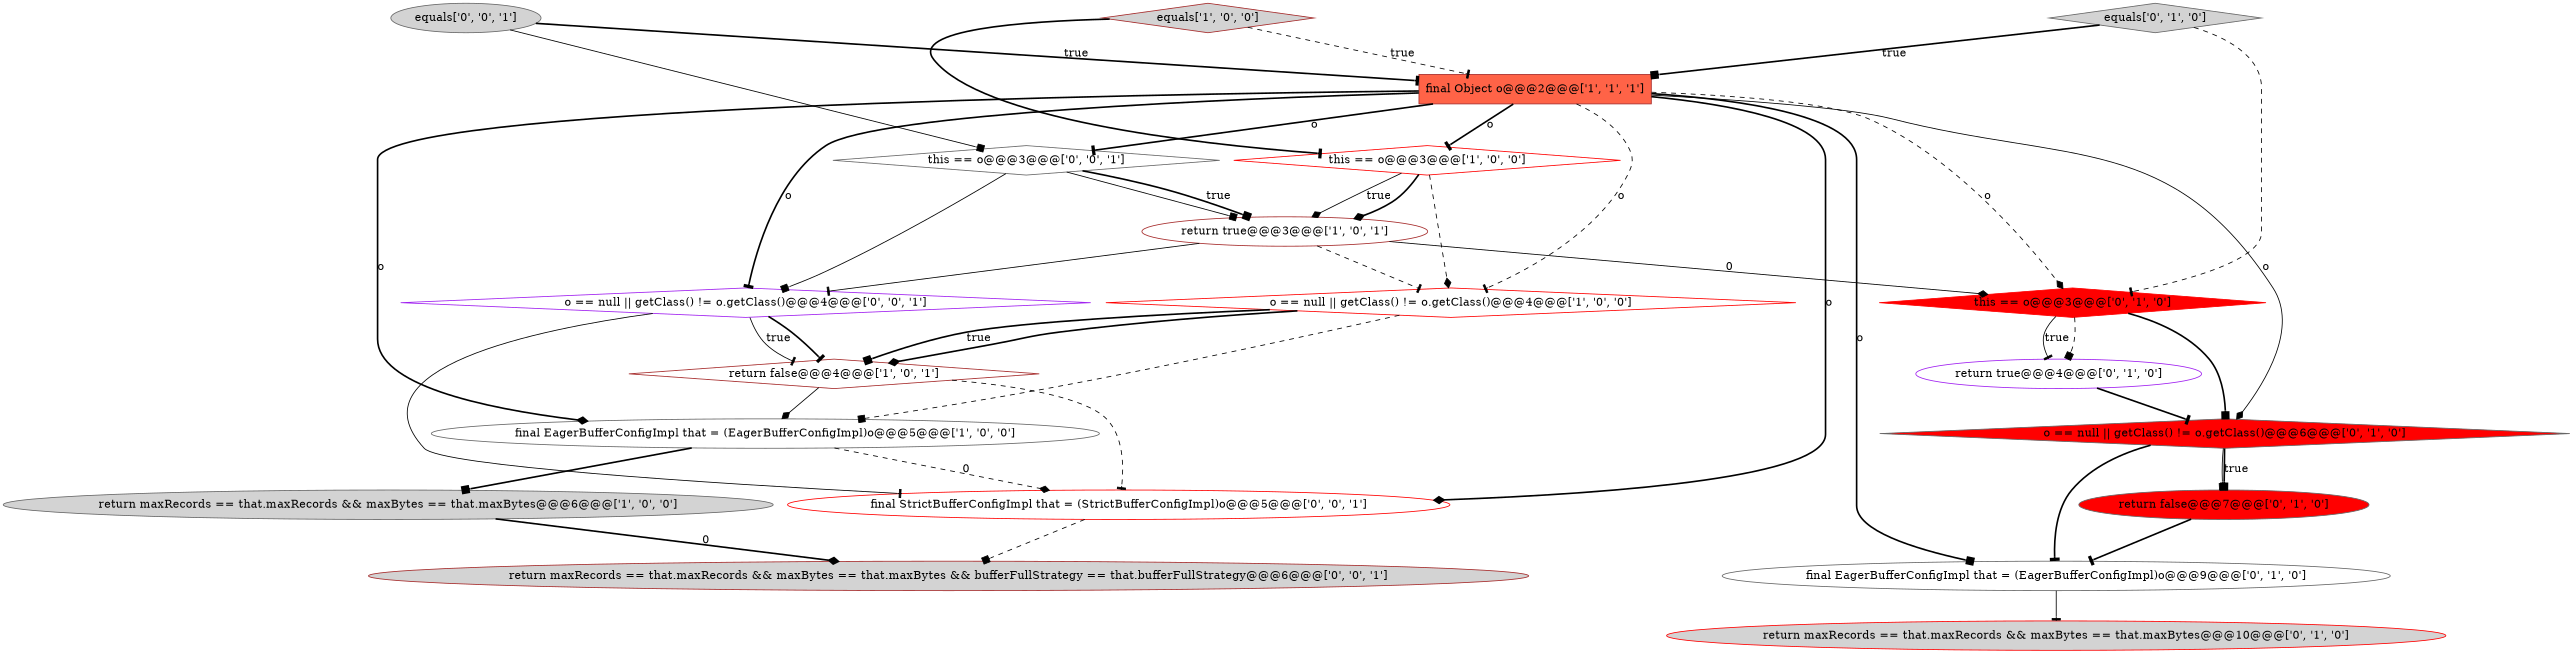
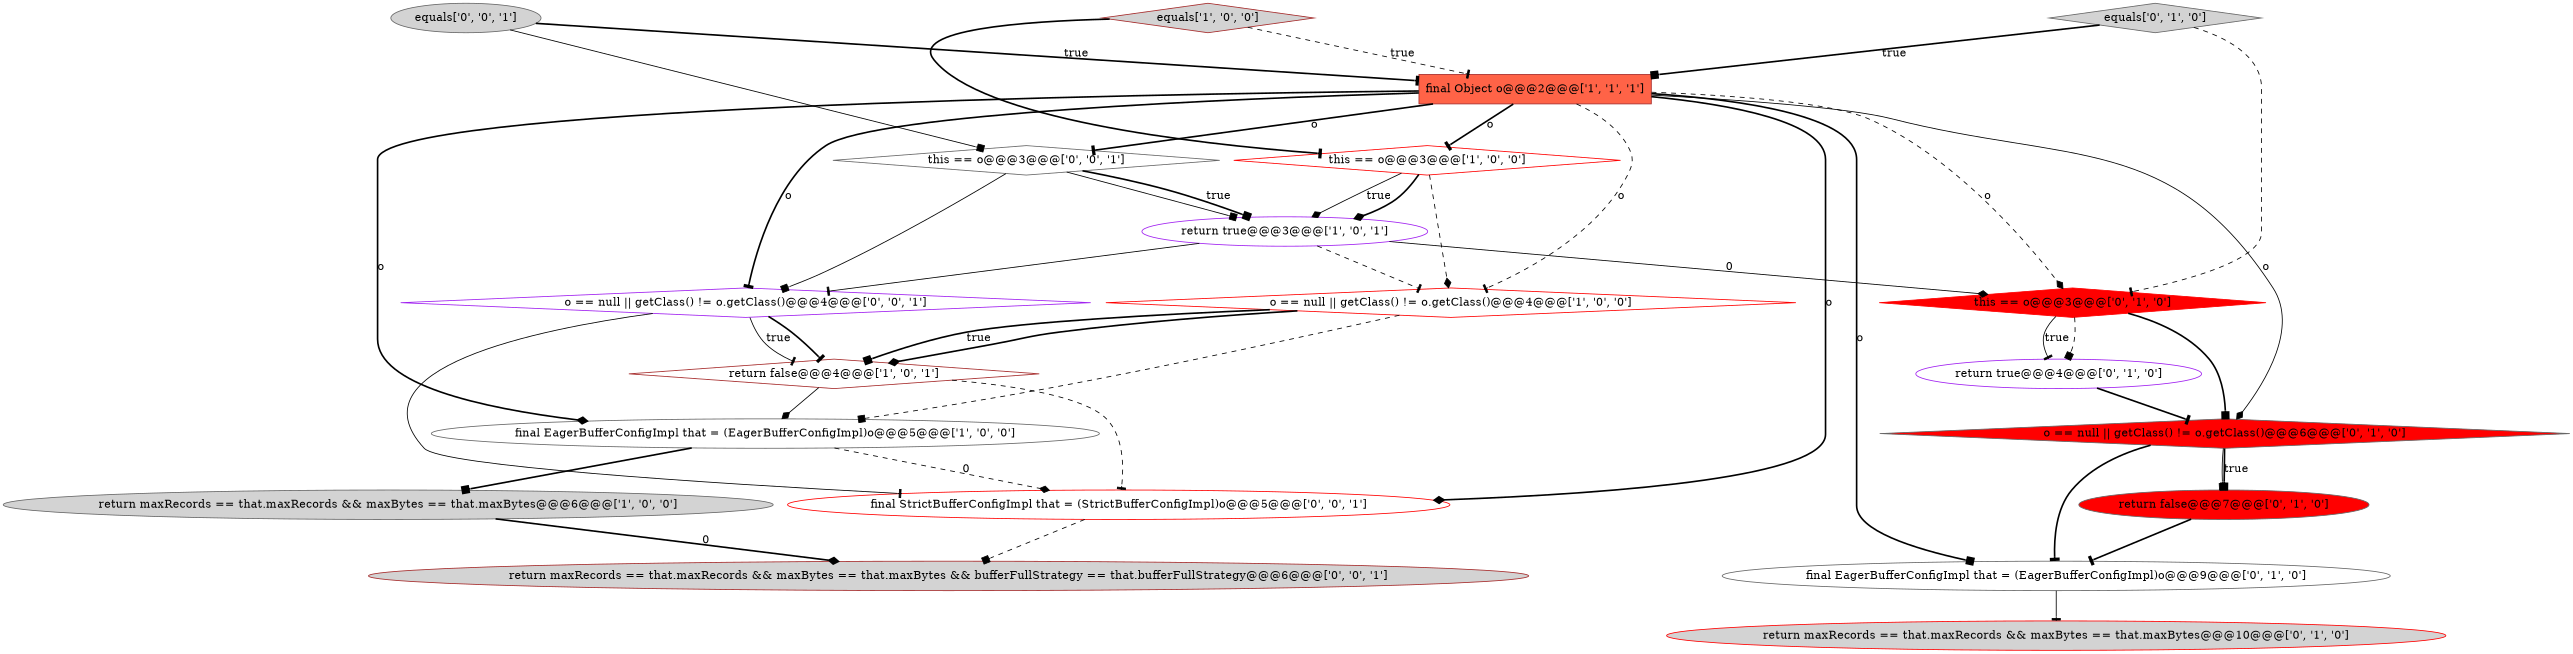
node "return true@@@3@@@['1', '0', '1']": color brown -> purple
